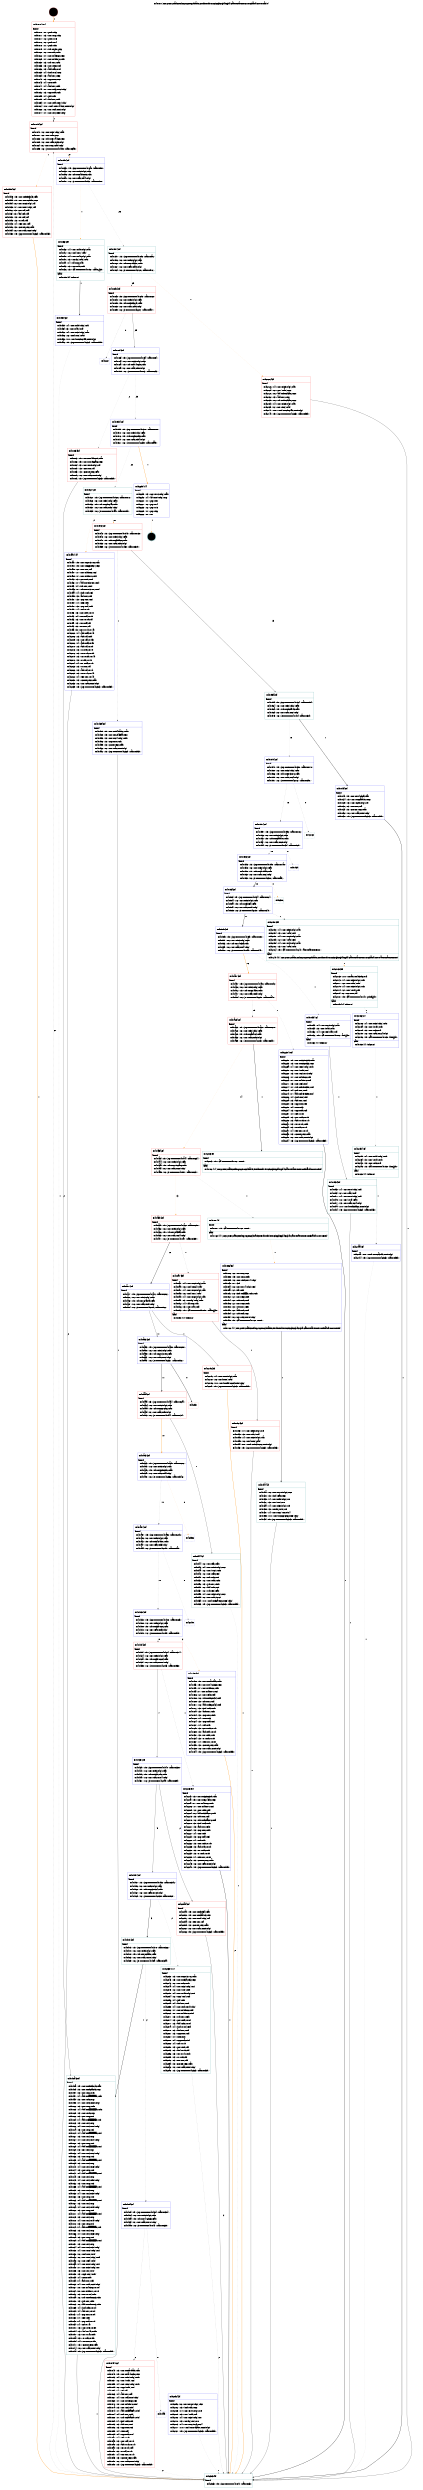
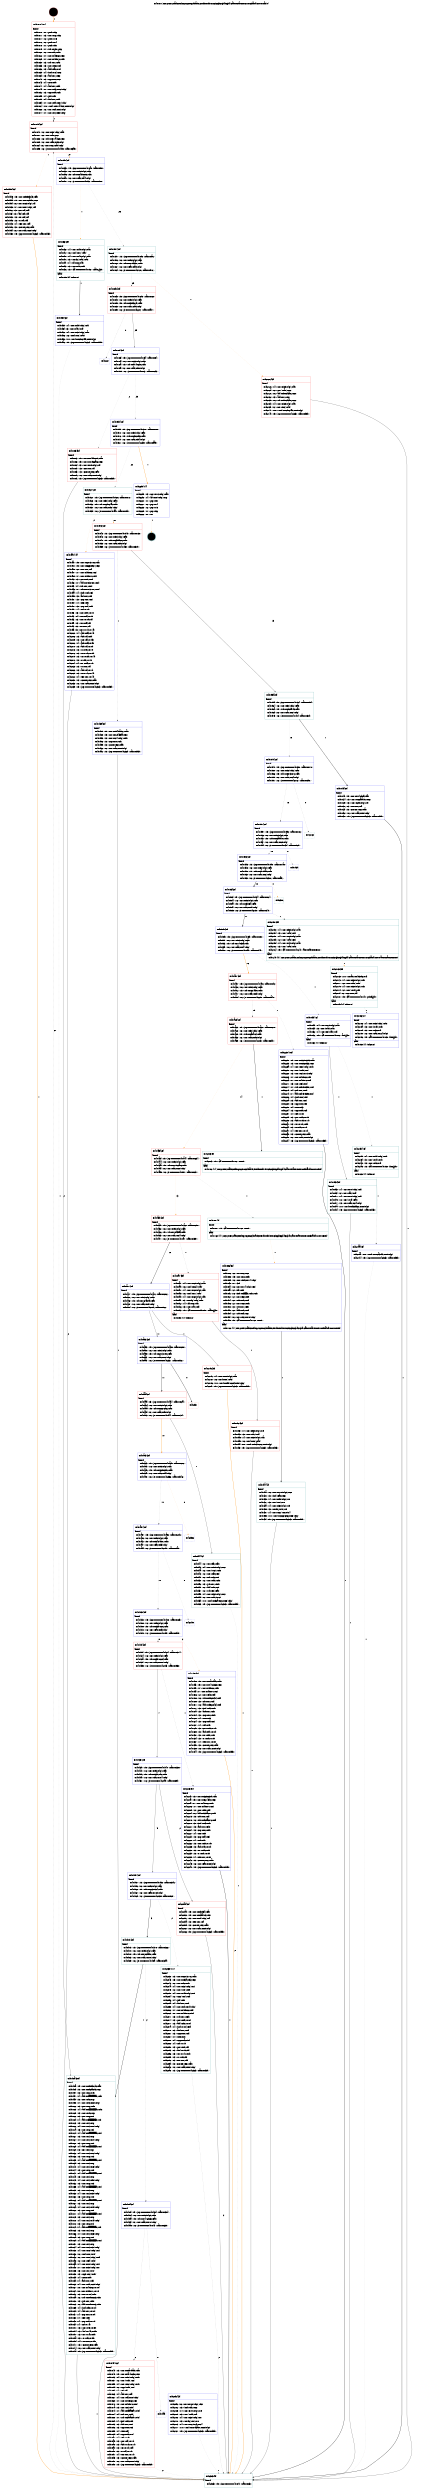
edge "0x402186 [21]" -> "0x40219b [15]": now "0x401d5b [16]" -> "0x40219b [15]"
